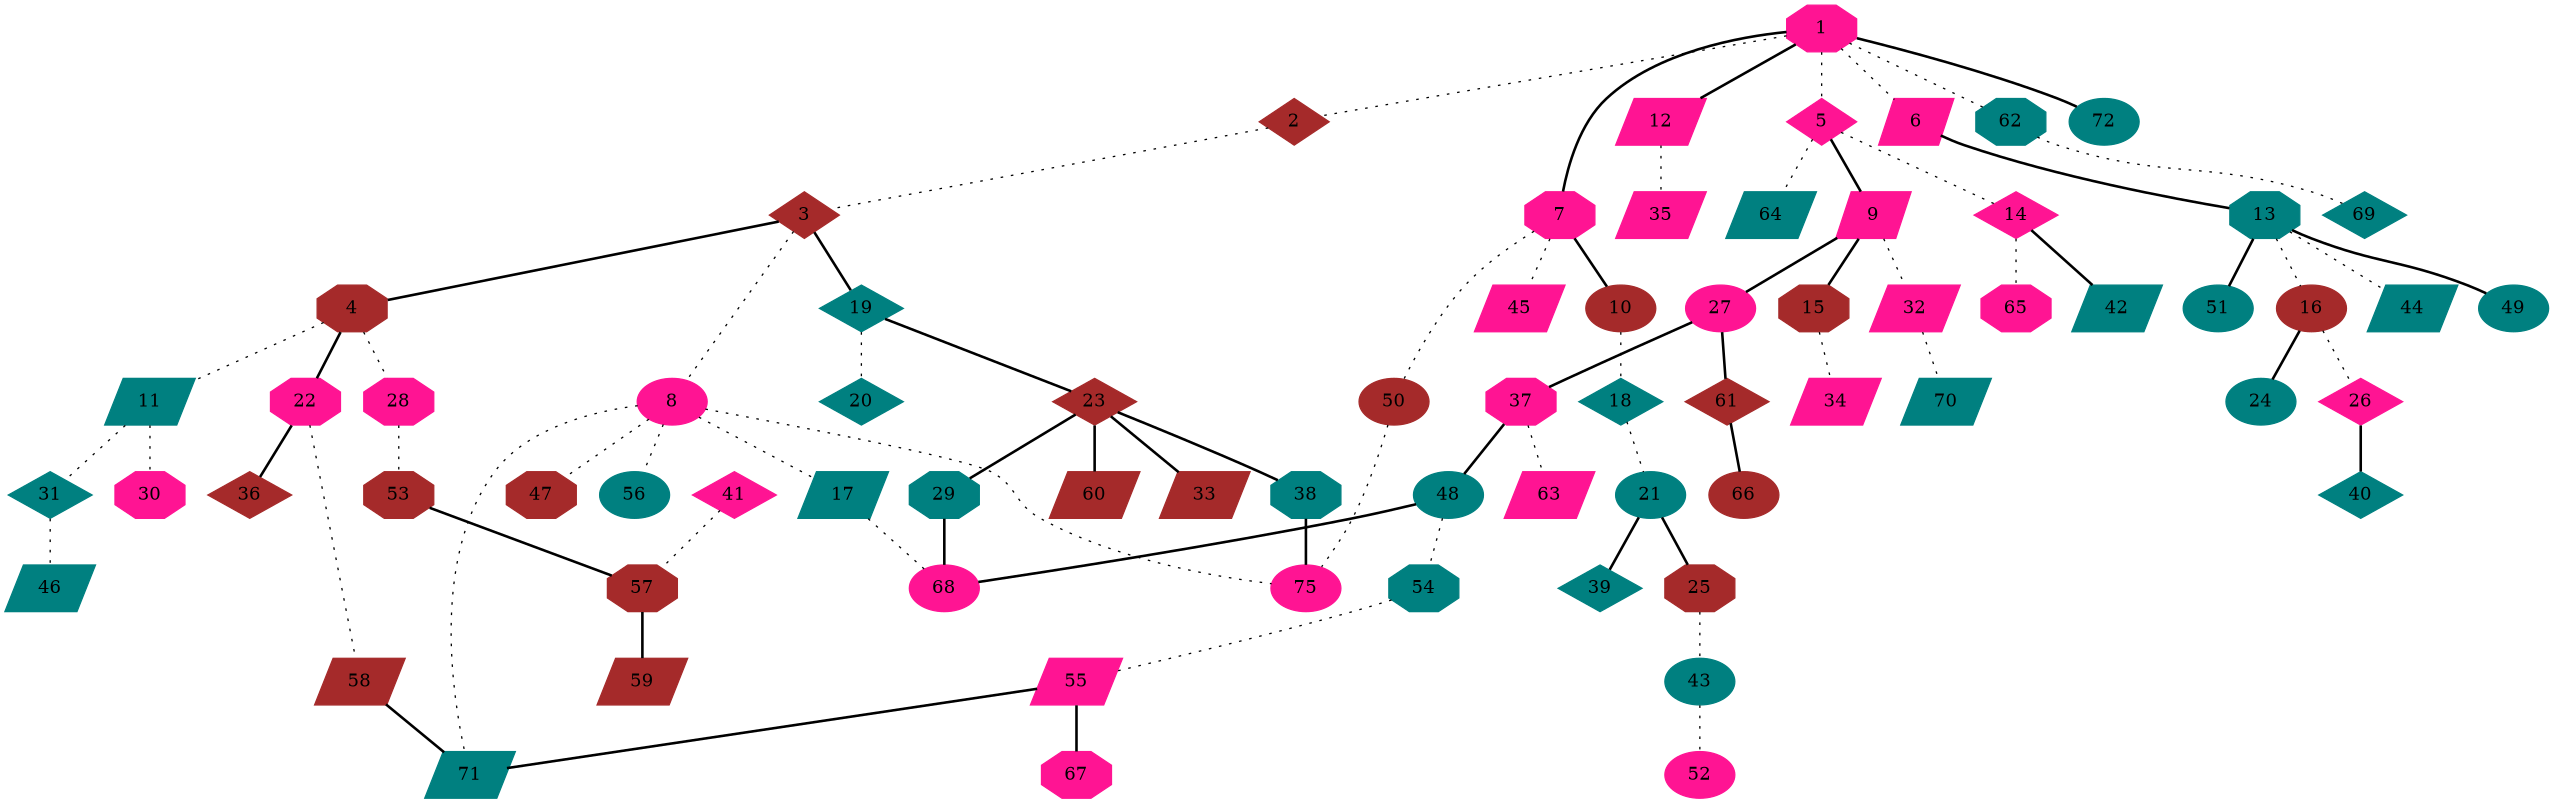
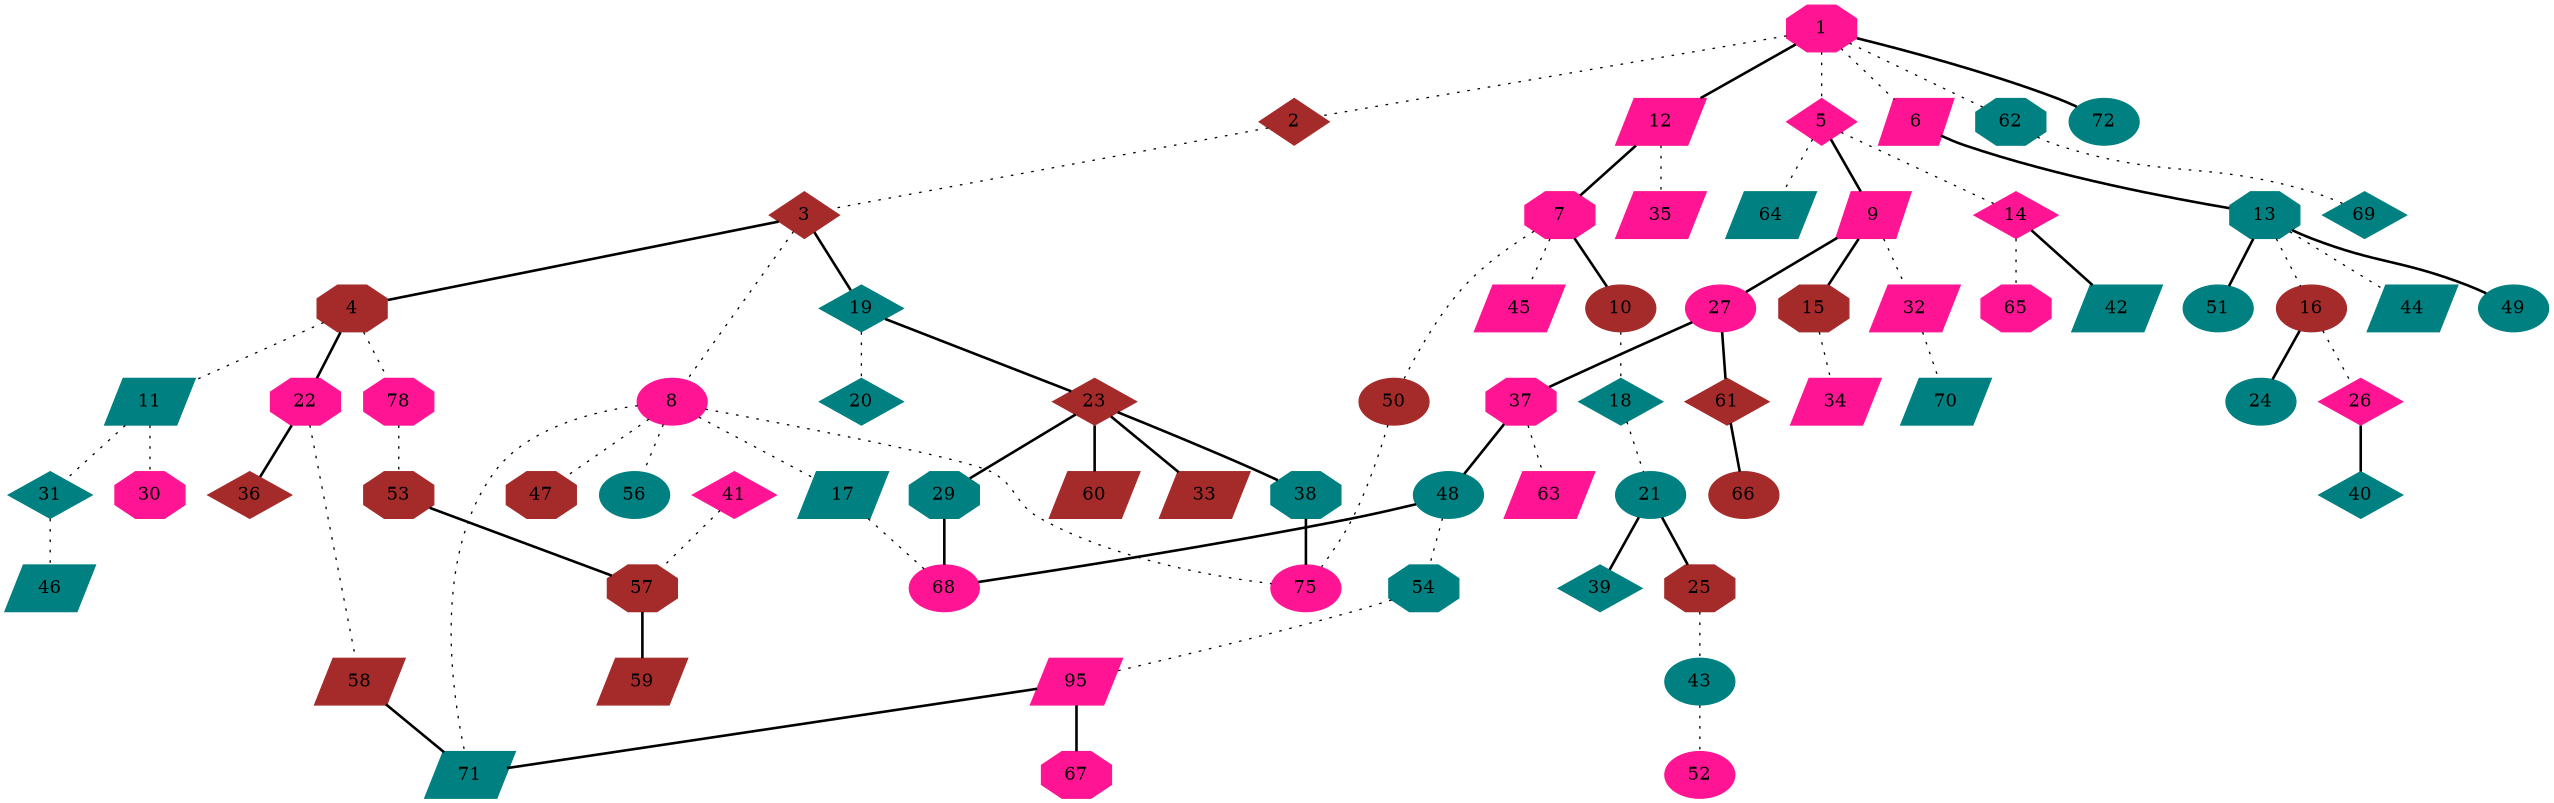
edge "1" -- "7": now "12" -- "7"
node "28": label "28" -> "78"
node "55": label "55" -> "95"
